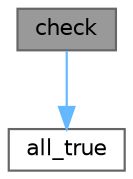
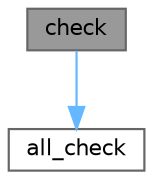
node "all_true": label "all_true" -> "all_check"
